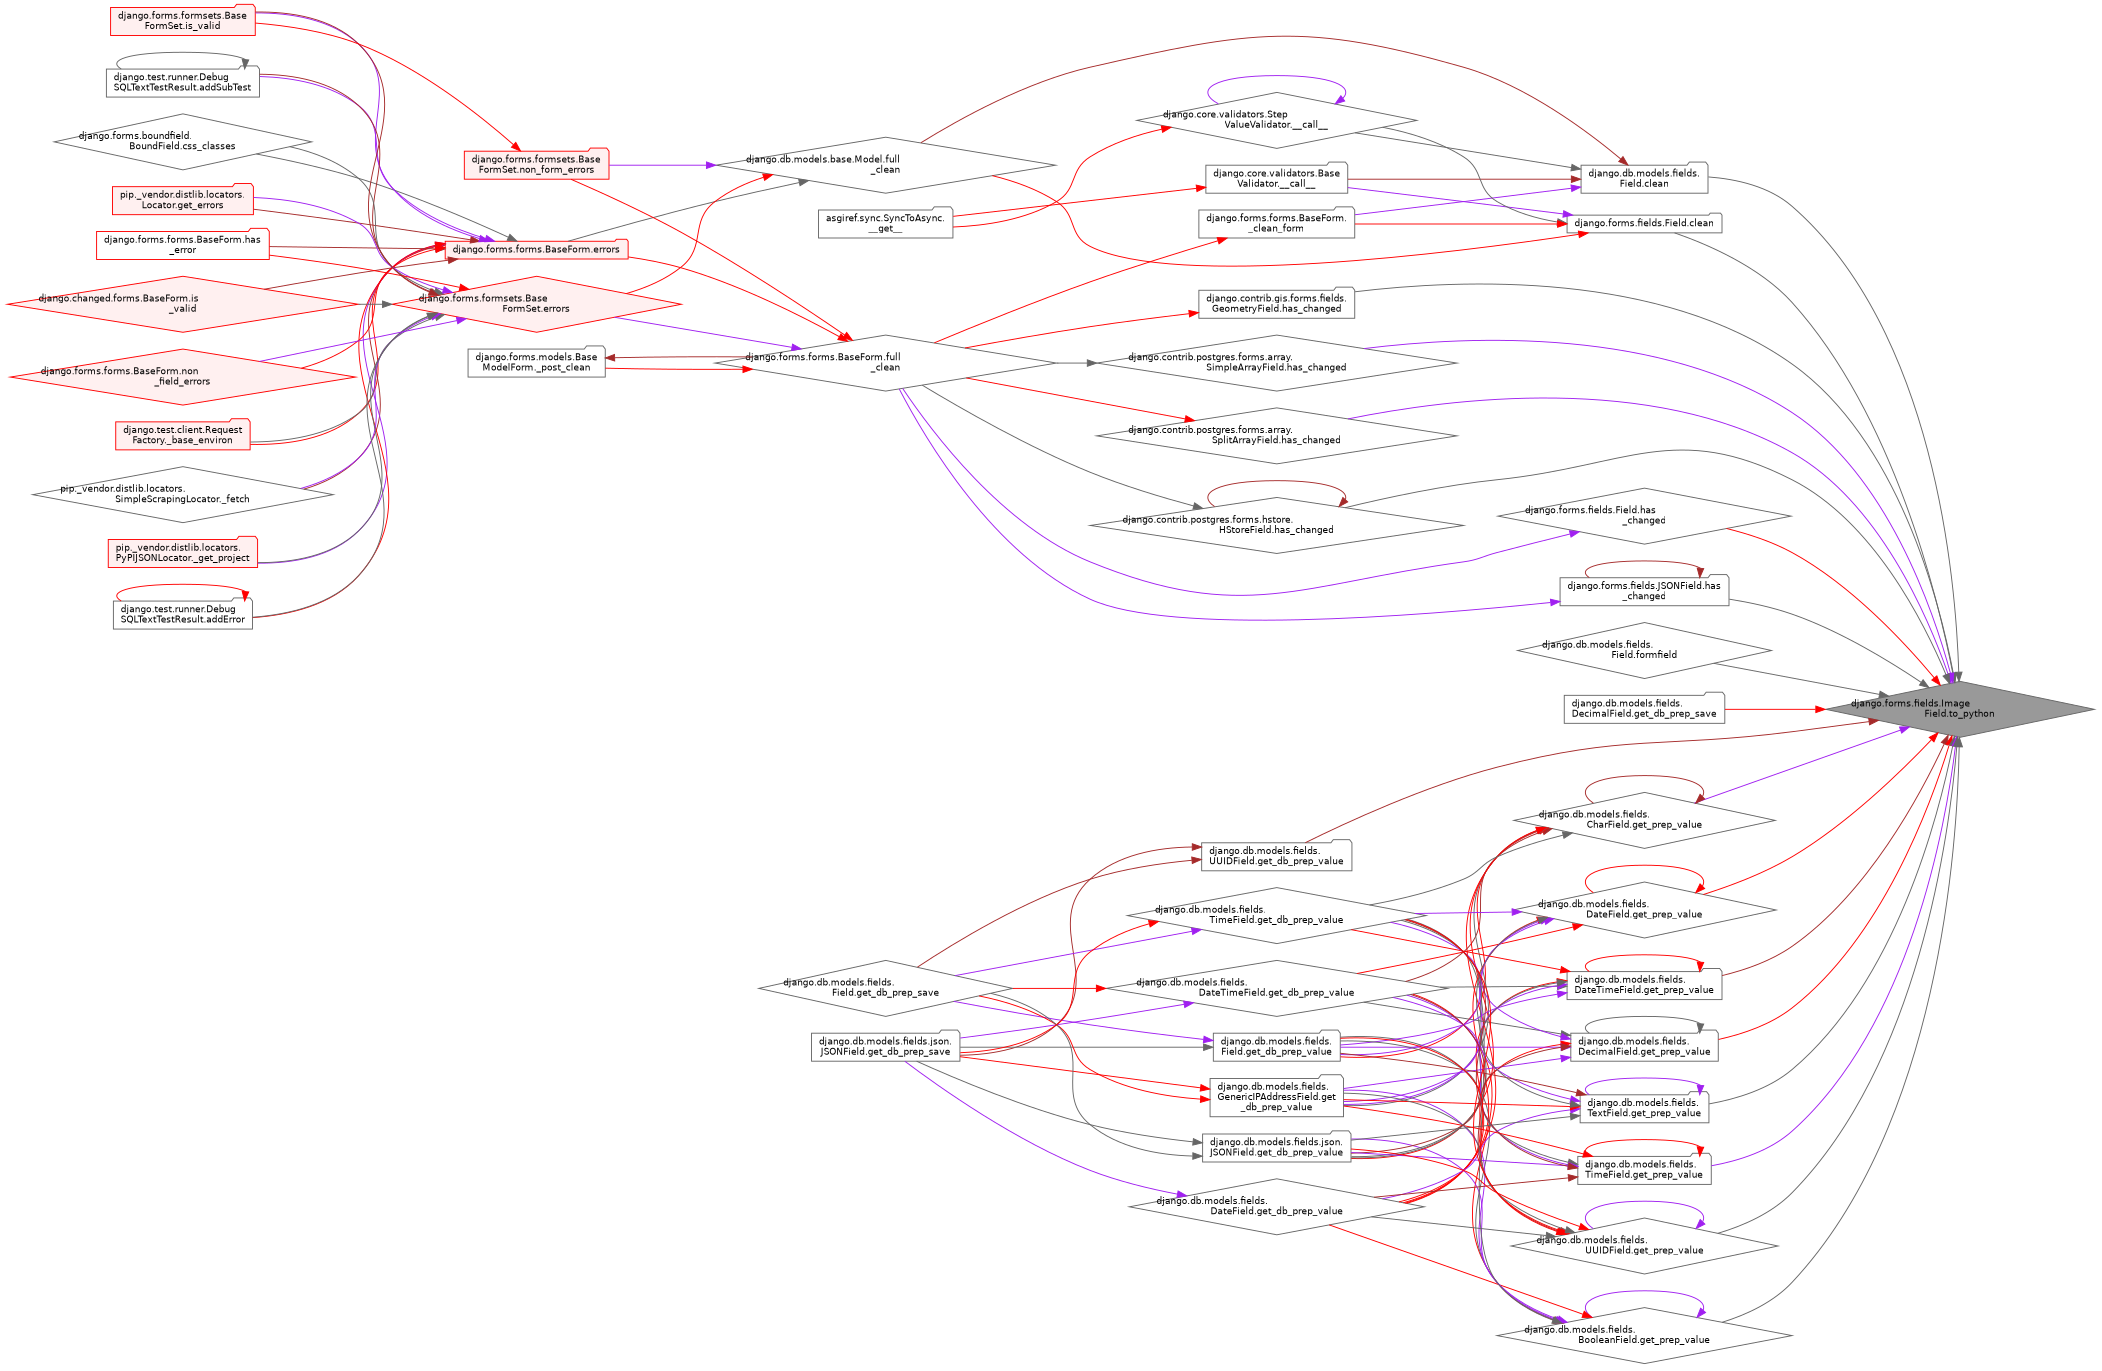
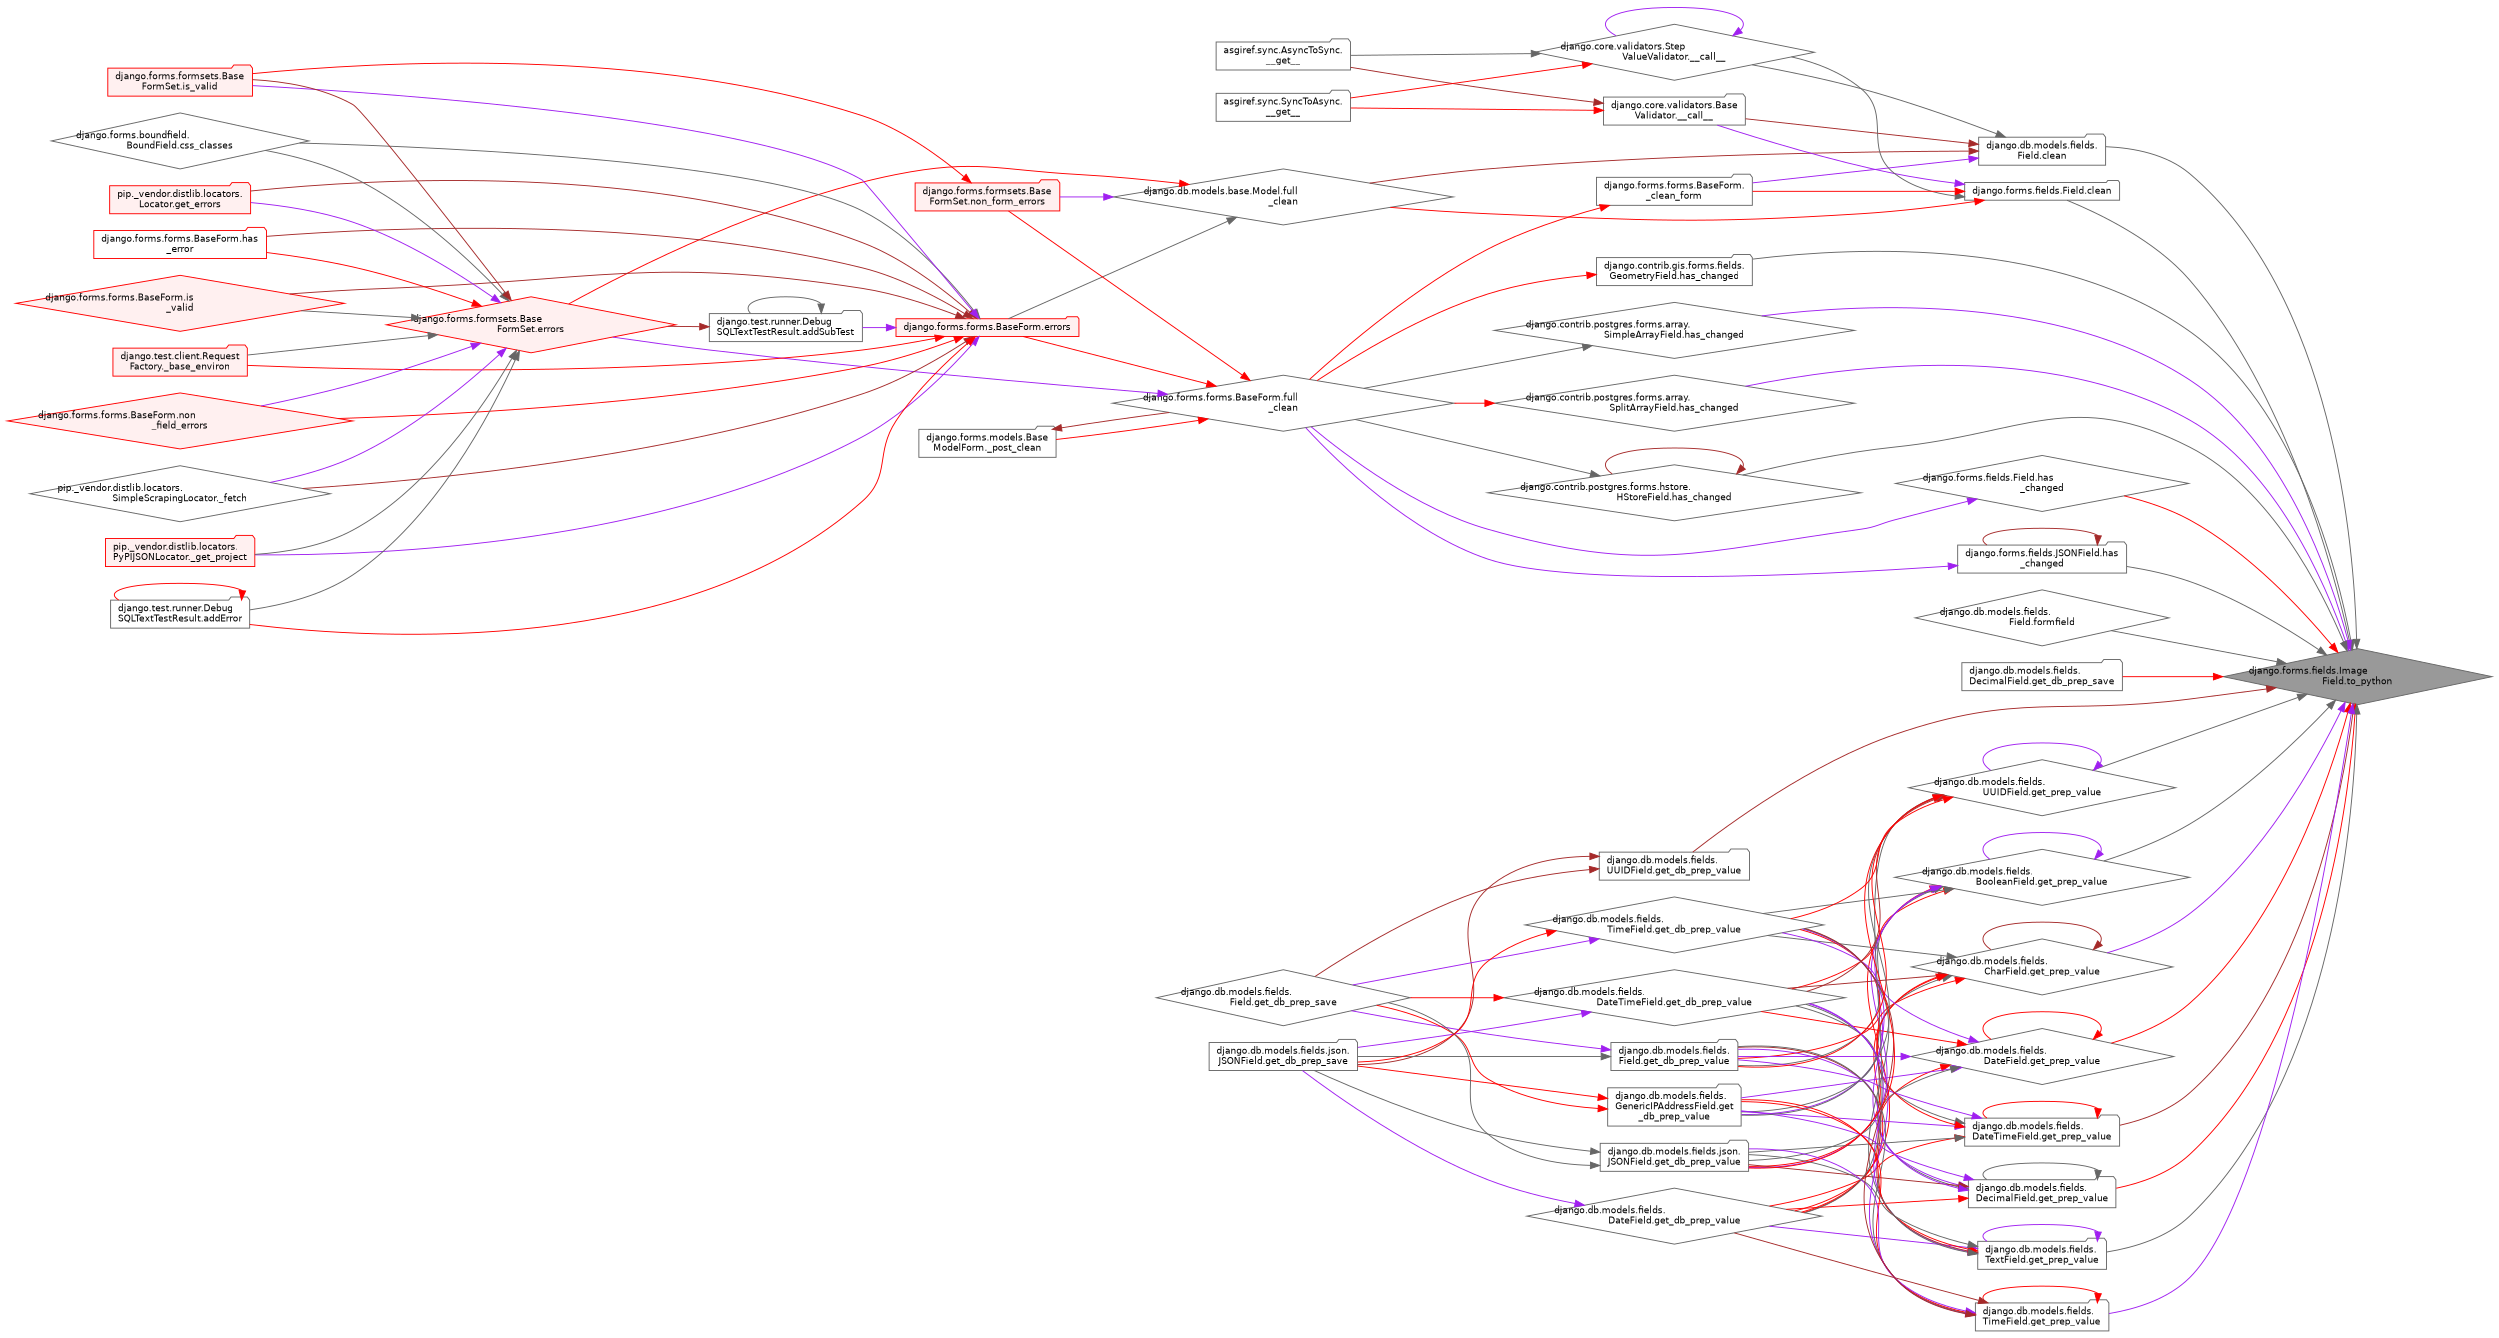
node "asgiref.sync.AsyncToSync. __get__": added
edge "django.test.runner.Debug SQLTextTestResult.addSubTest" -> "django.forms.formsets.Base FormSet.errors": reversed
node "django.changed.forms.BaseForm.is _valid": label "django.changed.forms.BaseForm.is _valid" -> "django.forms.forms.BaseForm.is _valid"
